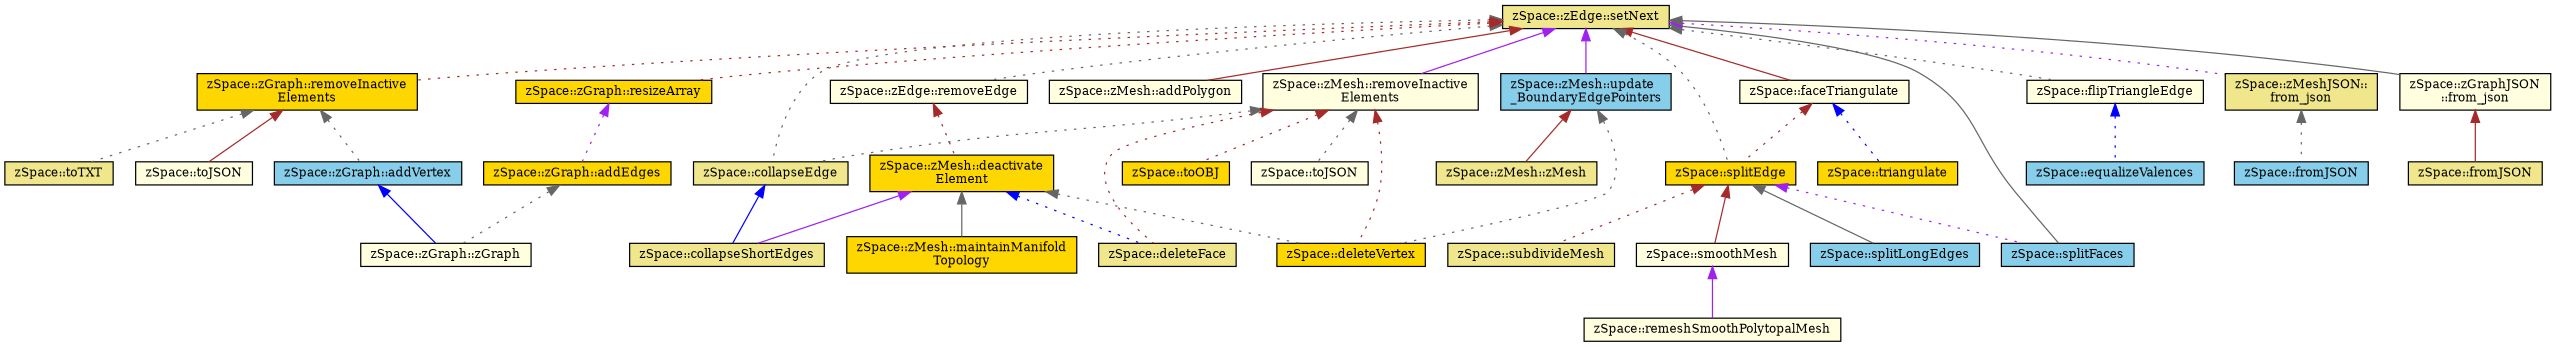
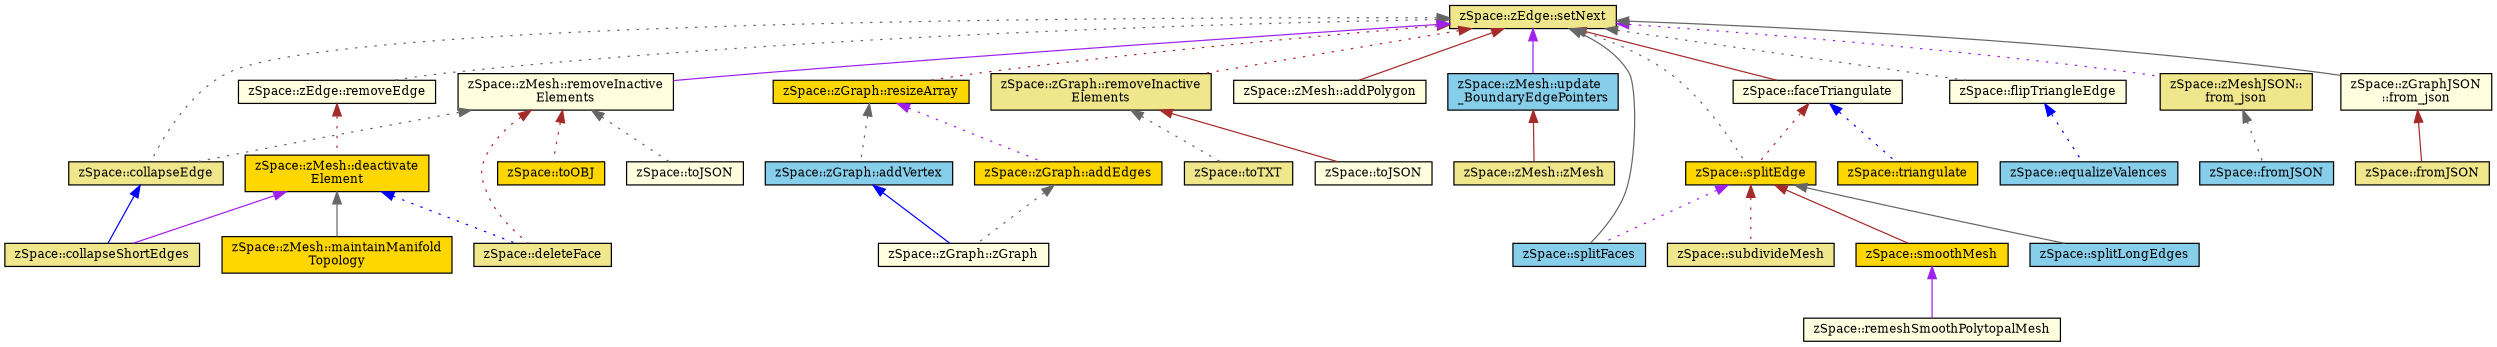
node "zSpace::zGraph::removeInactive Elements": fillcolor gold -> khaki
edge "zSpace::zGraph::addVertex" -> "zSpace::zGraph::removeInactive Elements": now "zSpace::zGraph::addVertex" -> "zSpace::zGraph::resizeArray"
node "zSpace::deleteVertex": removed
node "zSpace::smoothMesh": fillcolor lightyellow -> gold
